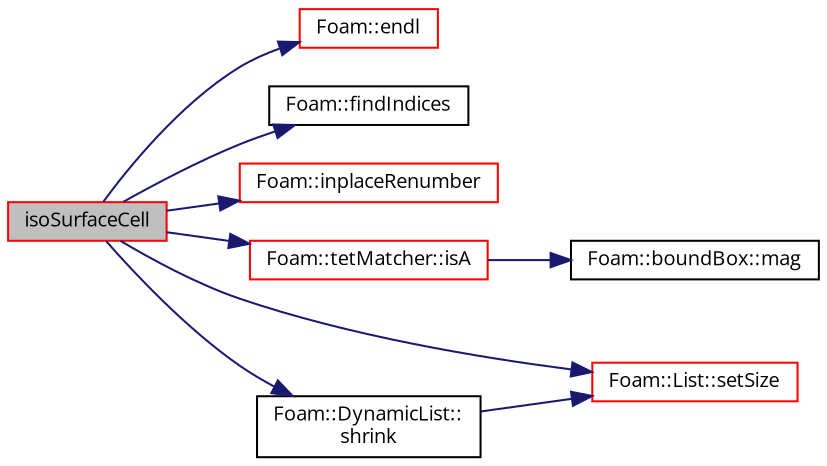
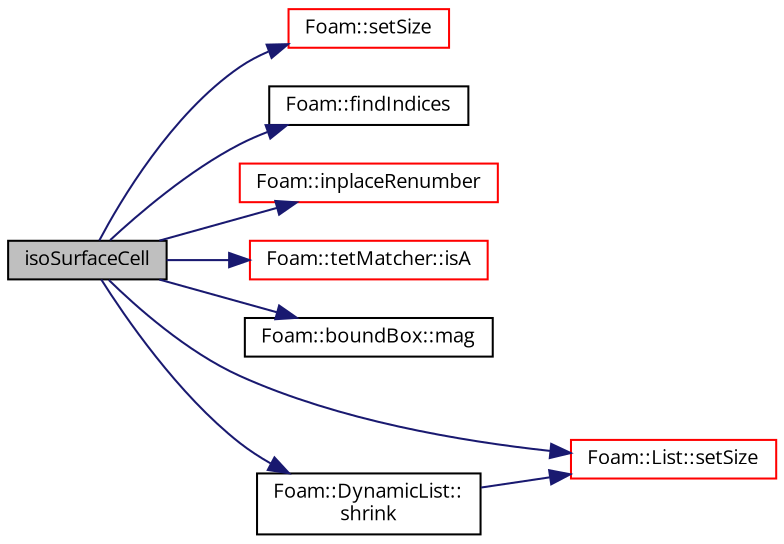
node "Foam::endl": label "Foam::endl" -> "Foam::setSize"
node "isoSurfaceCell": color red -> black
edge "Foam::tetMatcher::isA" -> "Foam::boundBox::mag": now "isoSurfaceCell" -> "Foam::boundBox::mag"
